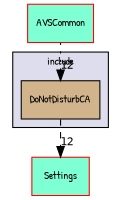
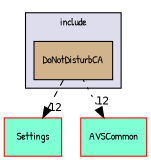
edge "AVSCommon" -> "DoNotDisturbCA": reversed
